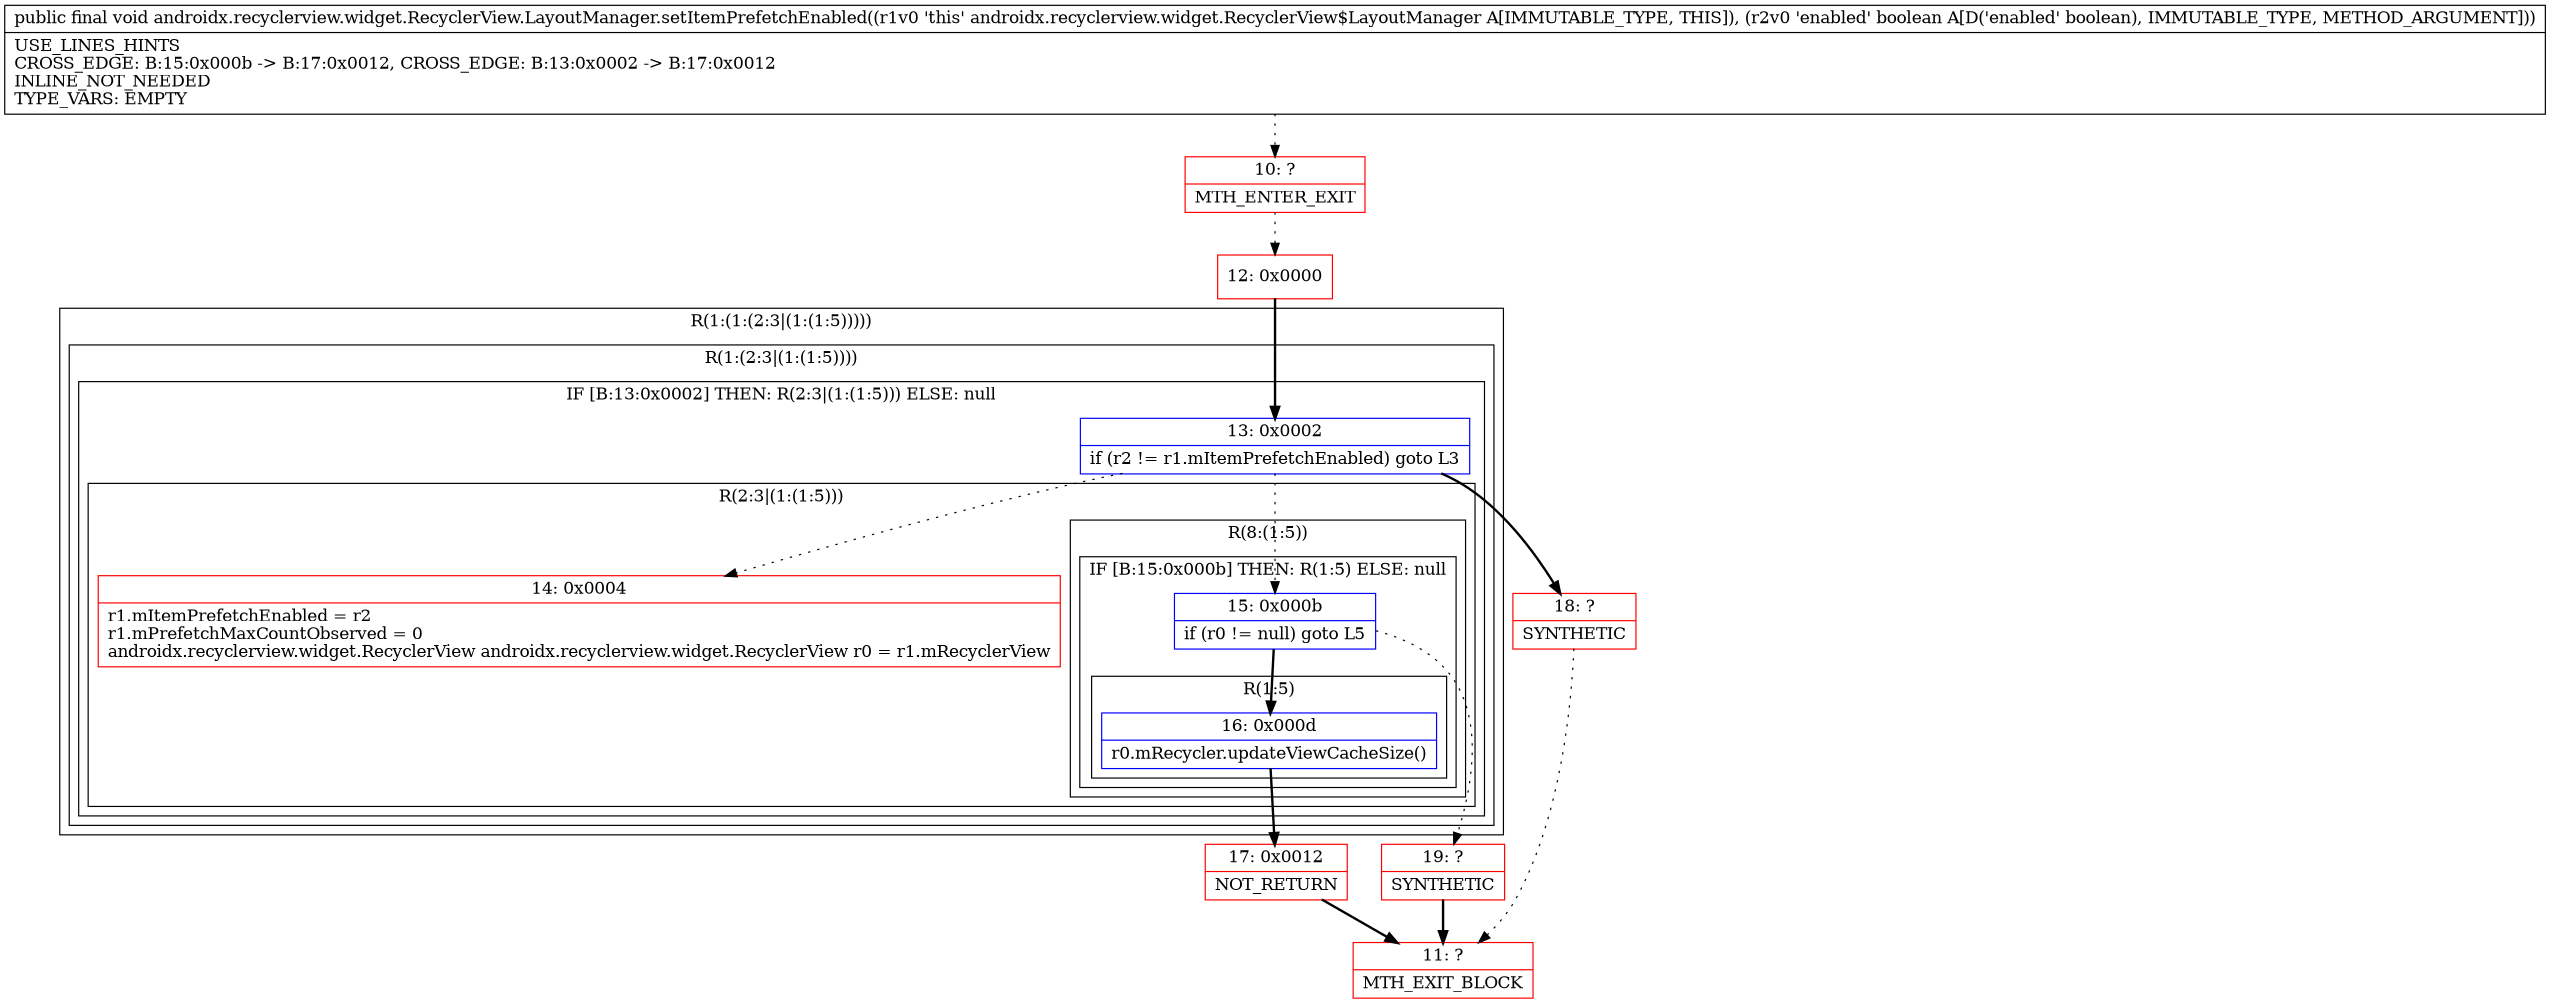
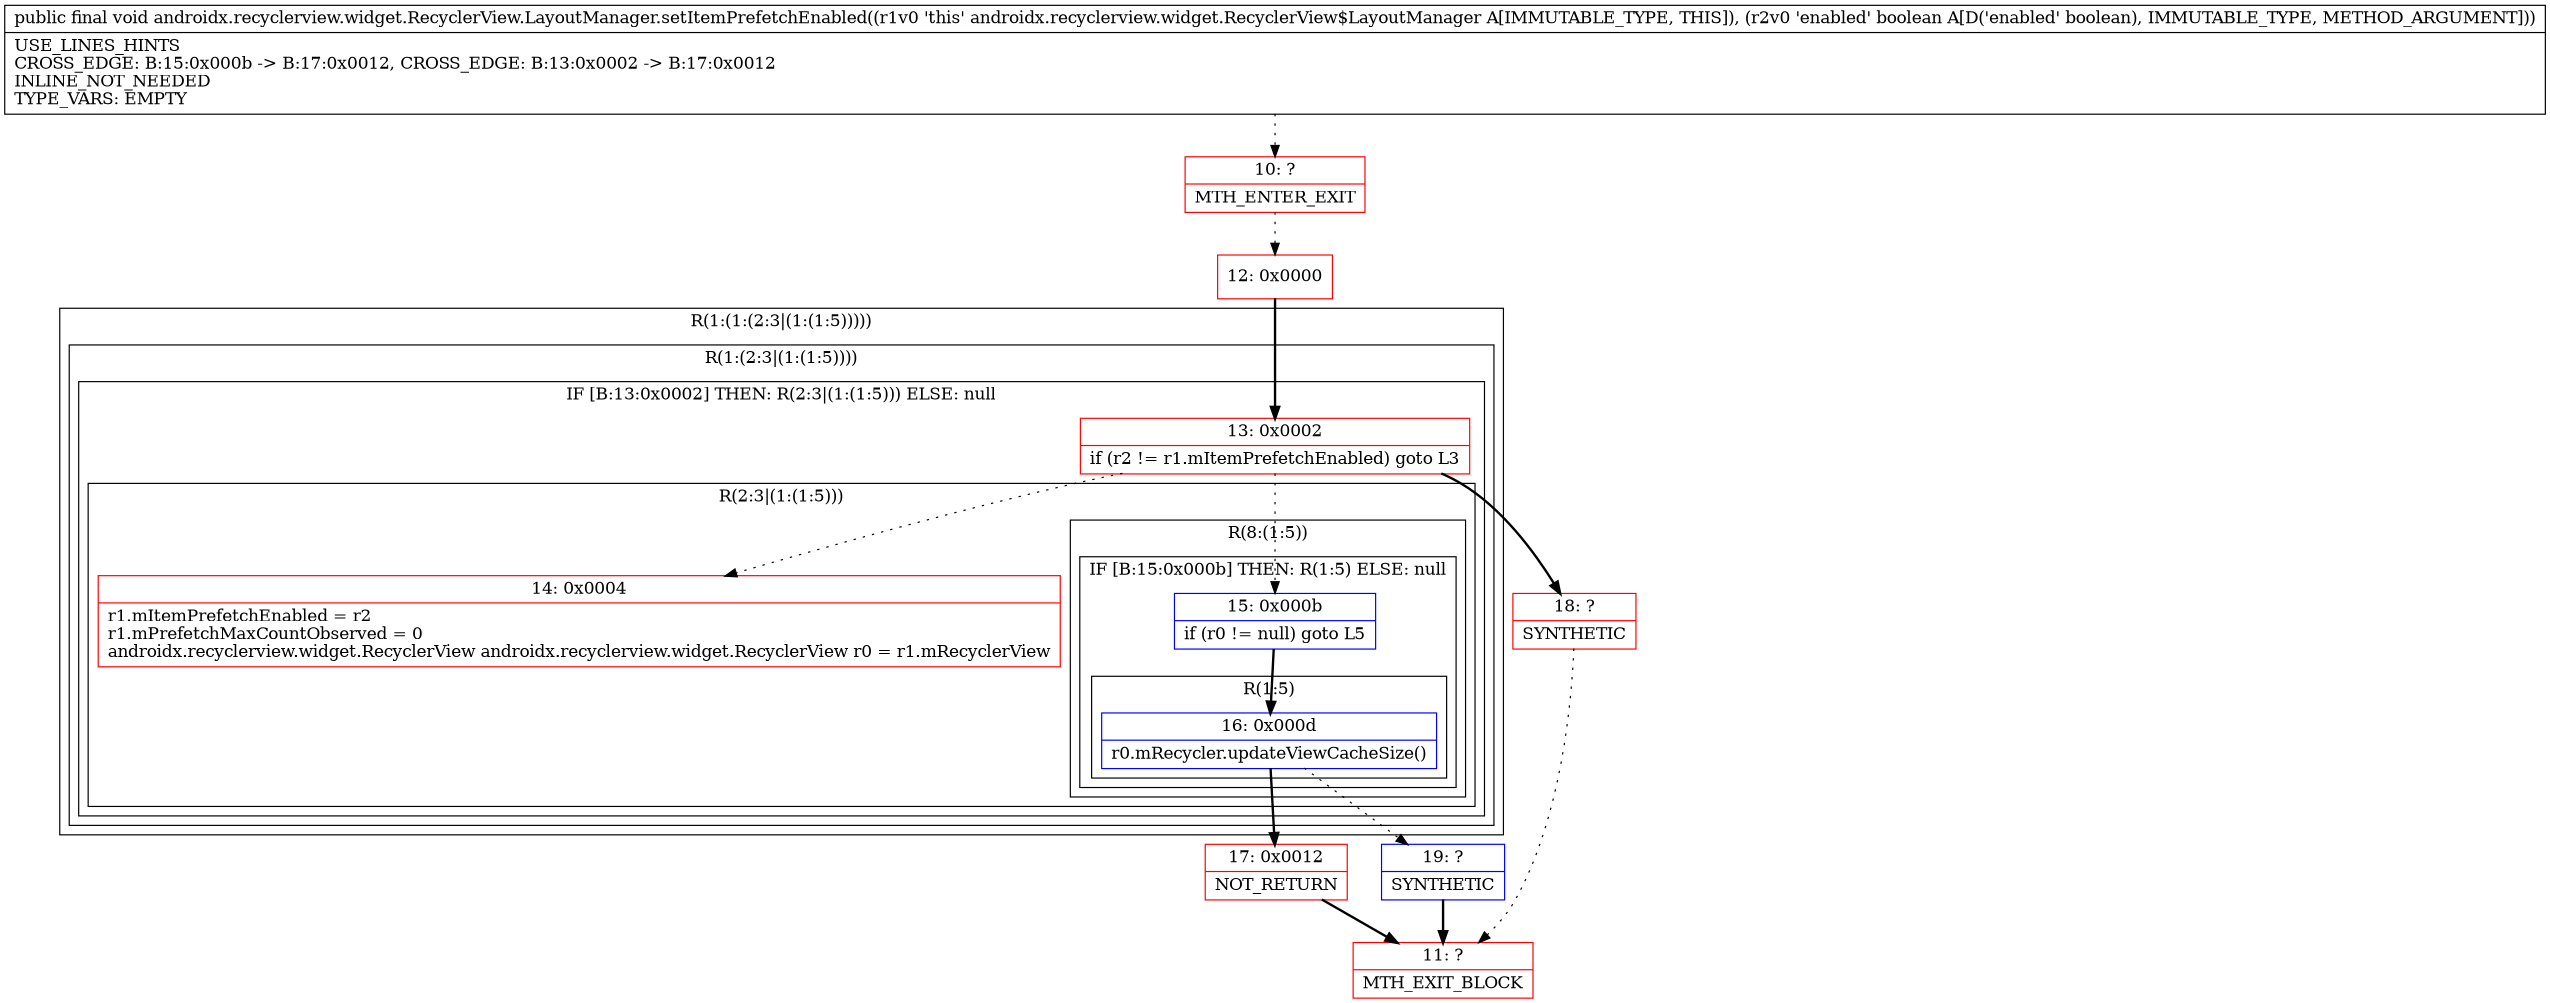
node "13: 0x0002": color blue -> red
edge "15: 0x000b" -> "19: ?": now "16: 0x000d" -> "19: ?"
node "19: ?": color red -> blue
